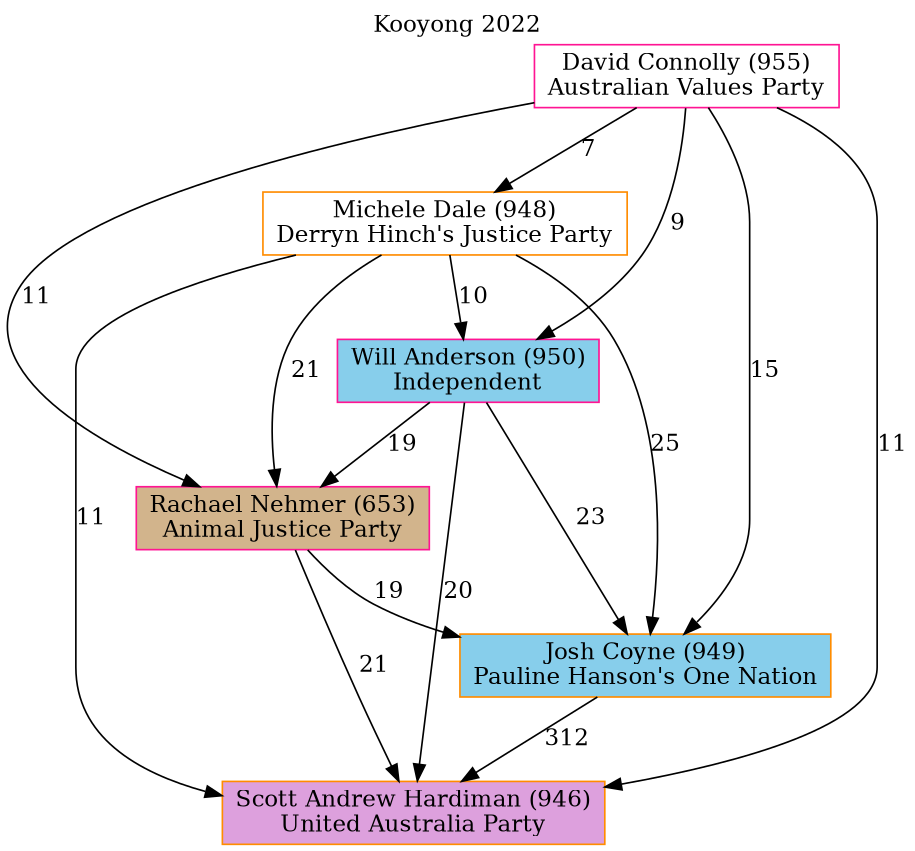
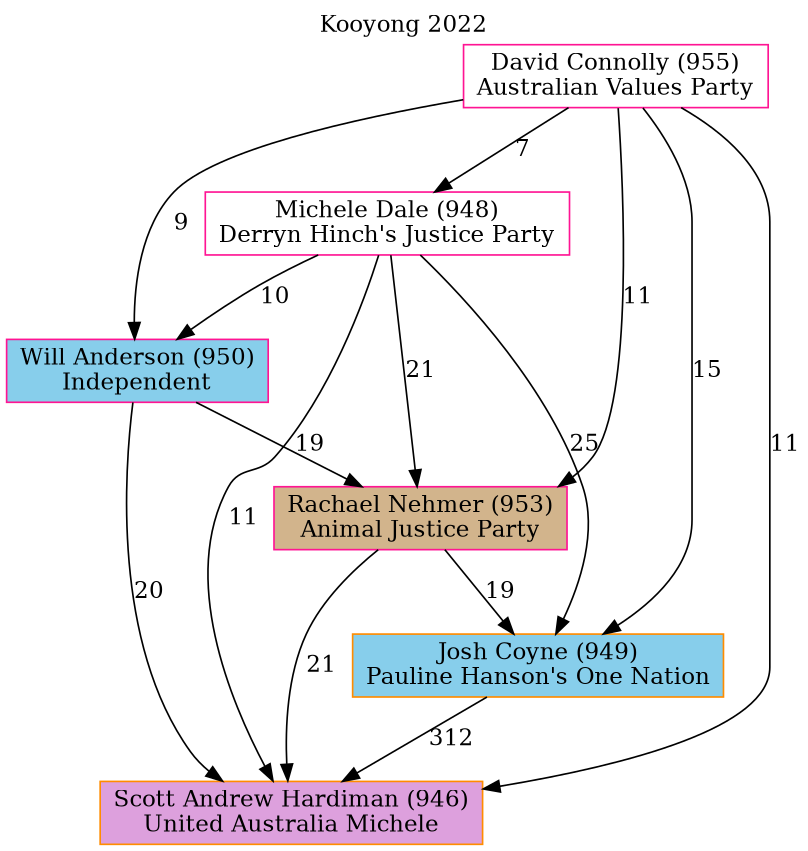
node "Michele Dale (948) Derryn Hinch's Justice Party": color darkorange -> deeppink
edge "Will Anderson (950) Independent" -> "Josh Coyne (949) Pauline Hanson's One Nation": removed, label "23"
node "Rachael Nehmer (653) Animal Justice Party": label "Rachael Nehmer (653) Animal Justice Party" -> "Rachael Nehmer (953) Animal Justice Party"
node "Scott Andrew Hardiman (946) United Australia Party": label "Scott Andrew Hardiman (946) United Australia Party" -> "Scott Andrew Hardiman (946) United Australia Michele"
